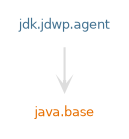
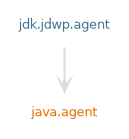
node "java.base": label "java.base" -> "java.agent"
